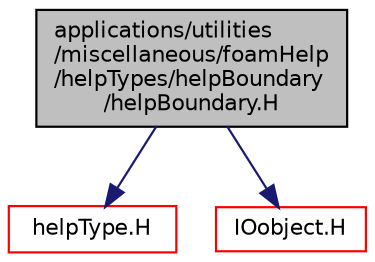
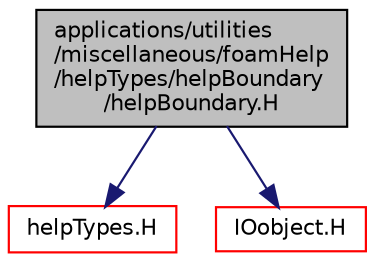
node "helpType.H": label "helpType.H" -> "helpTypes.H"
